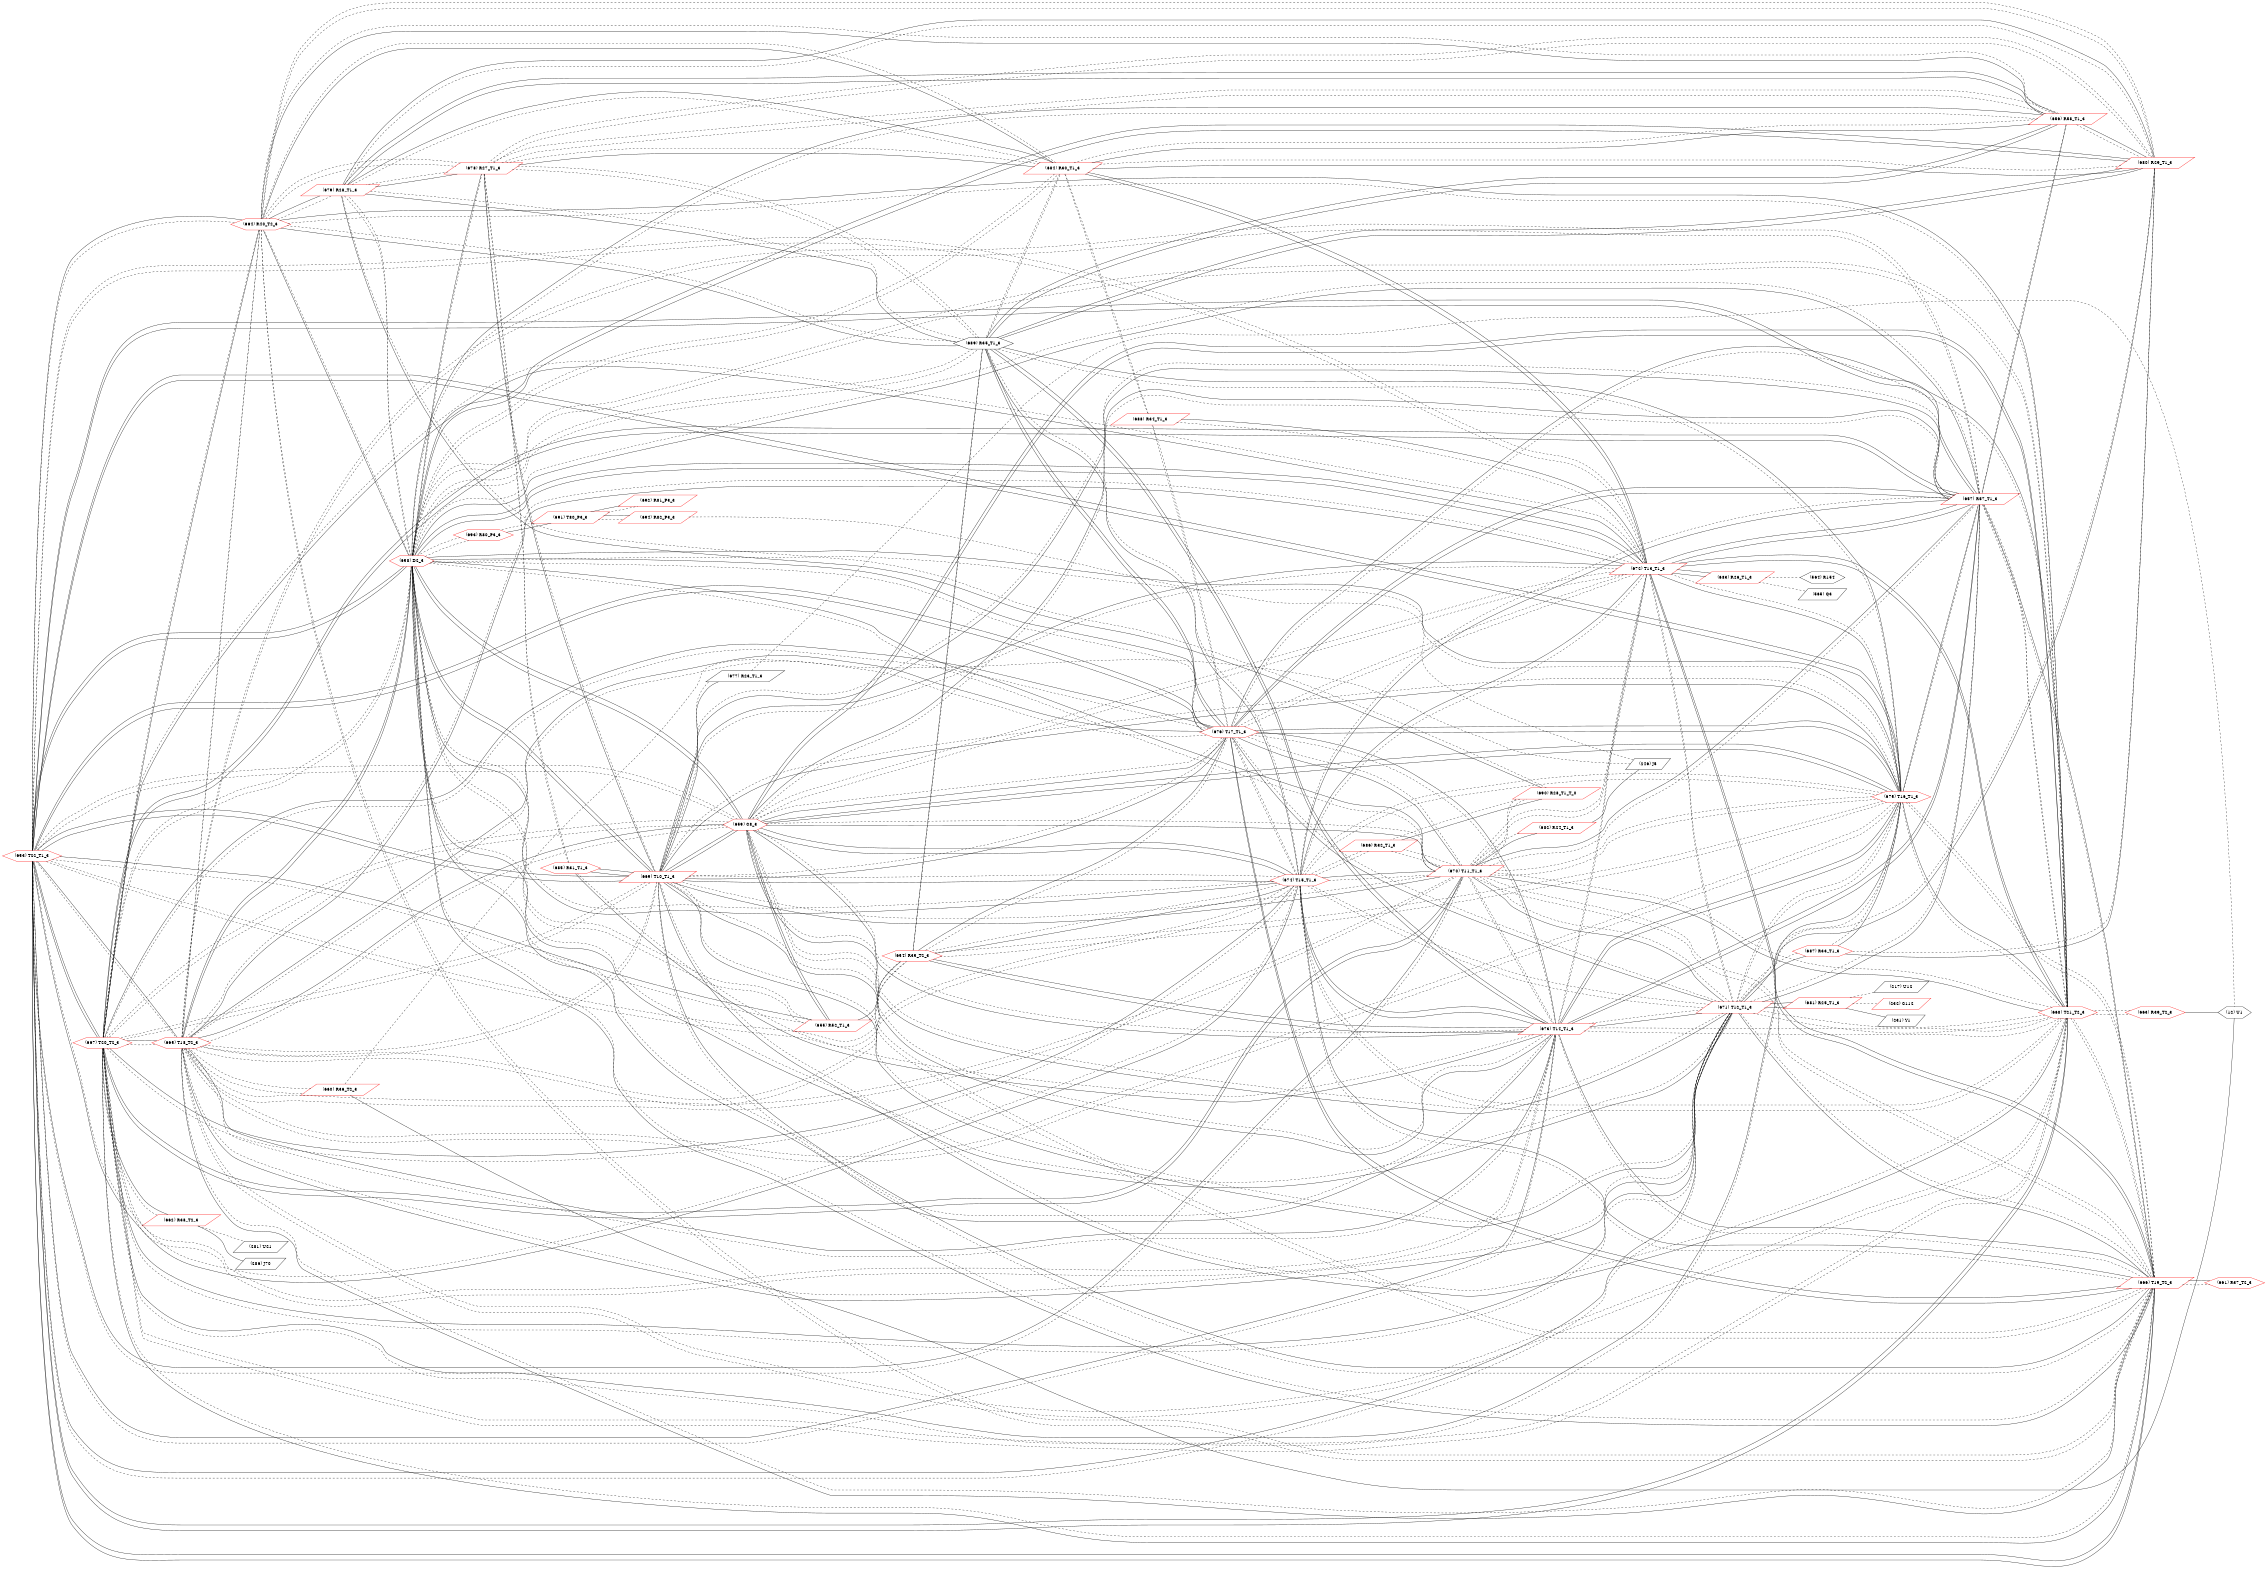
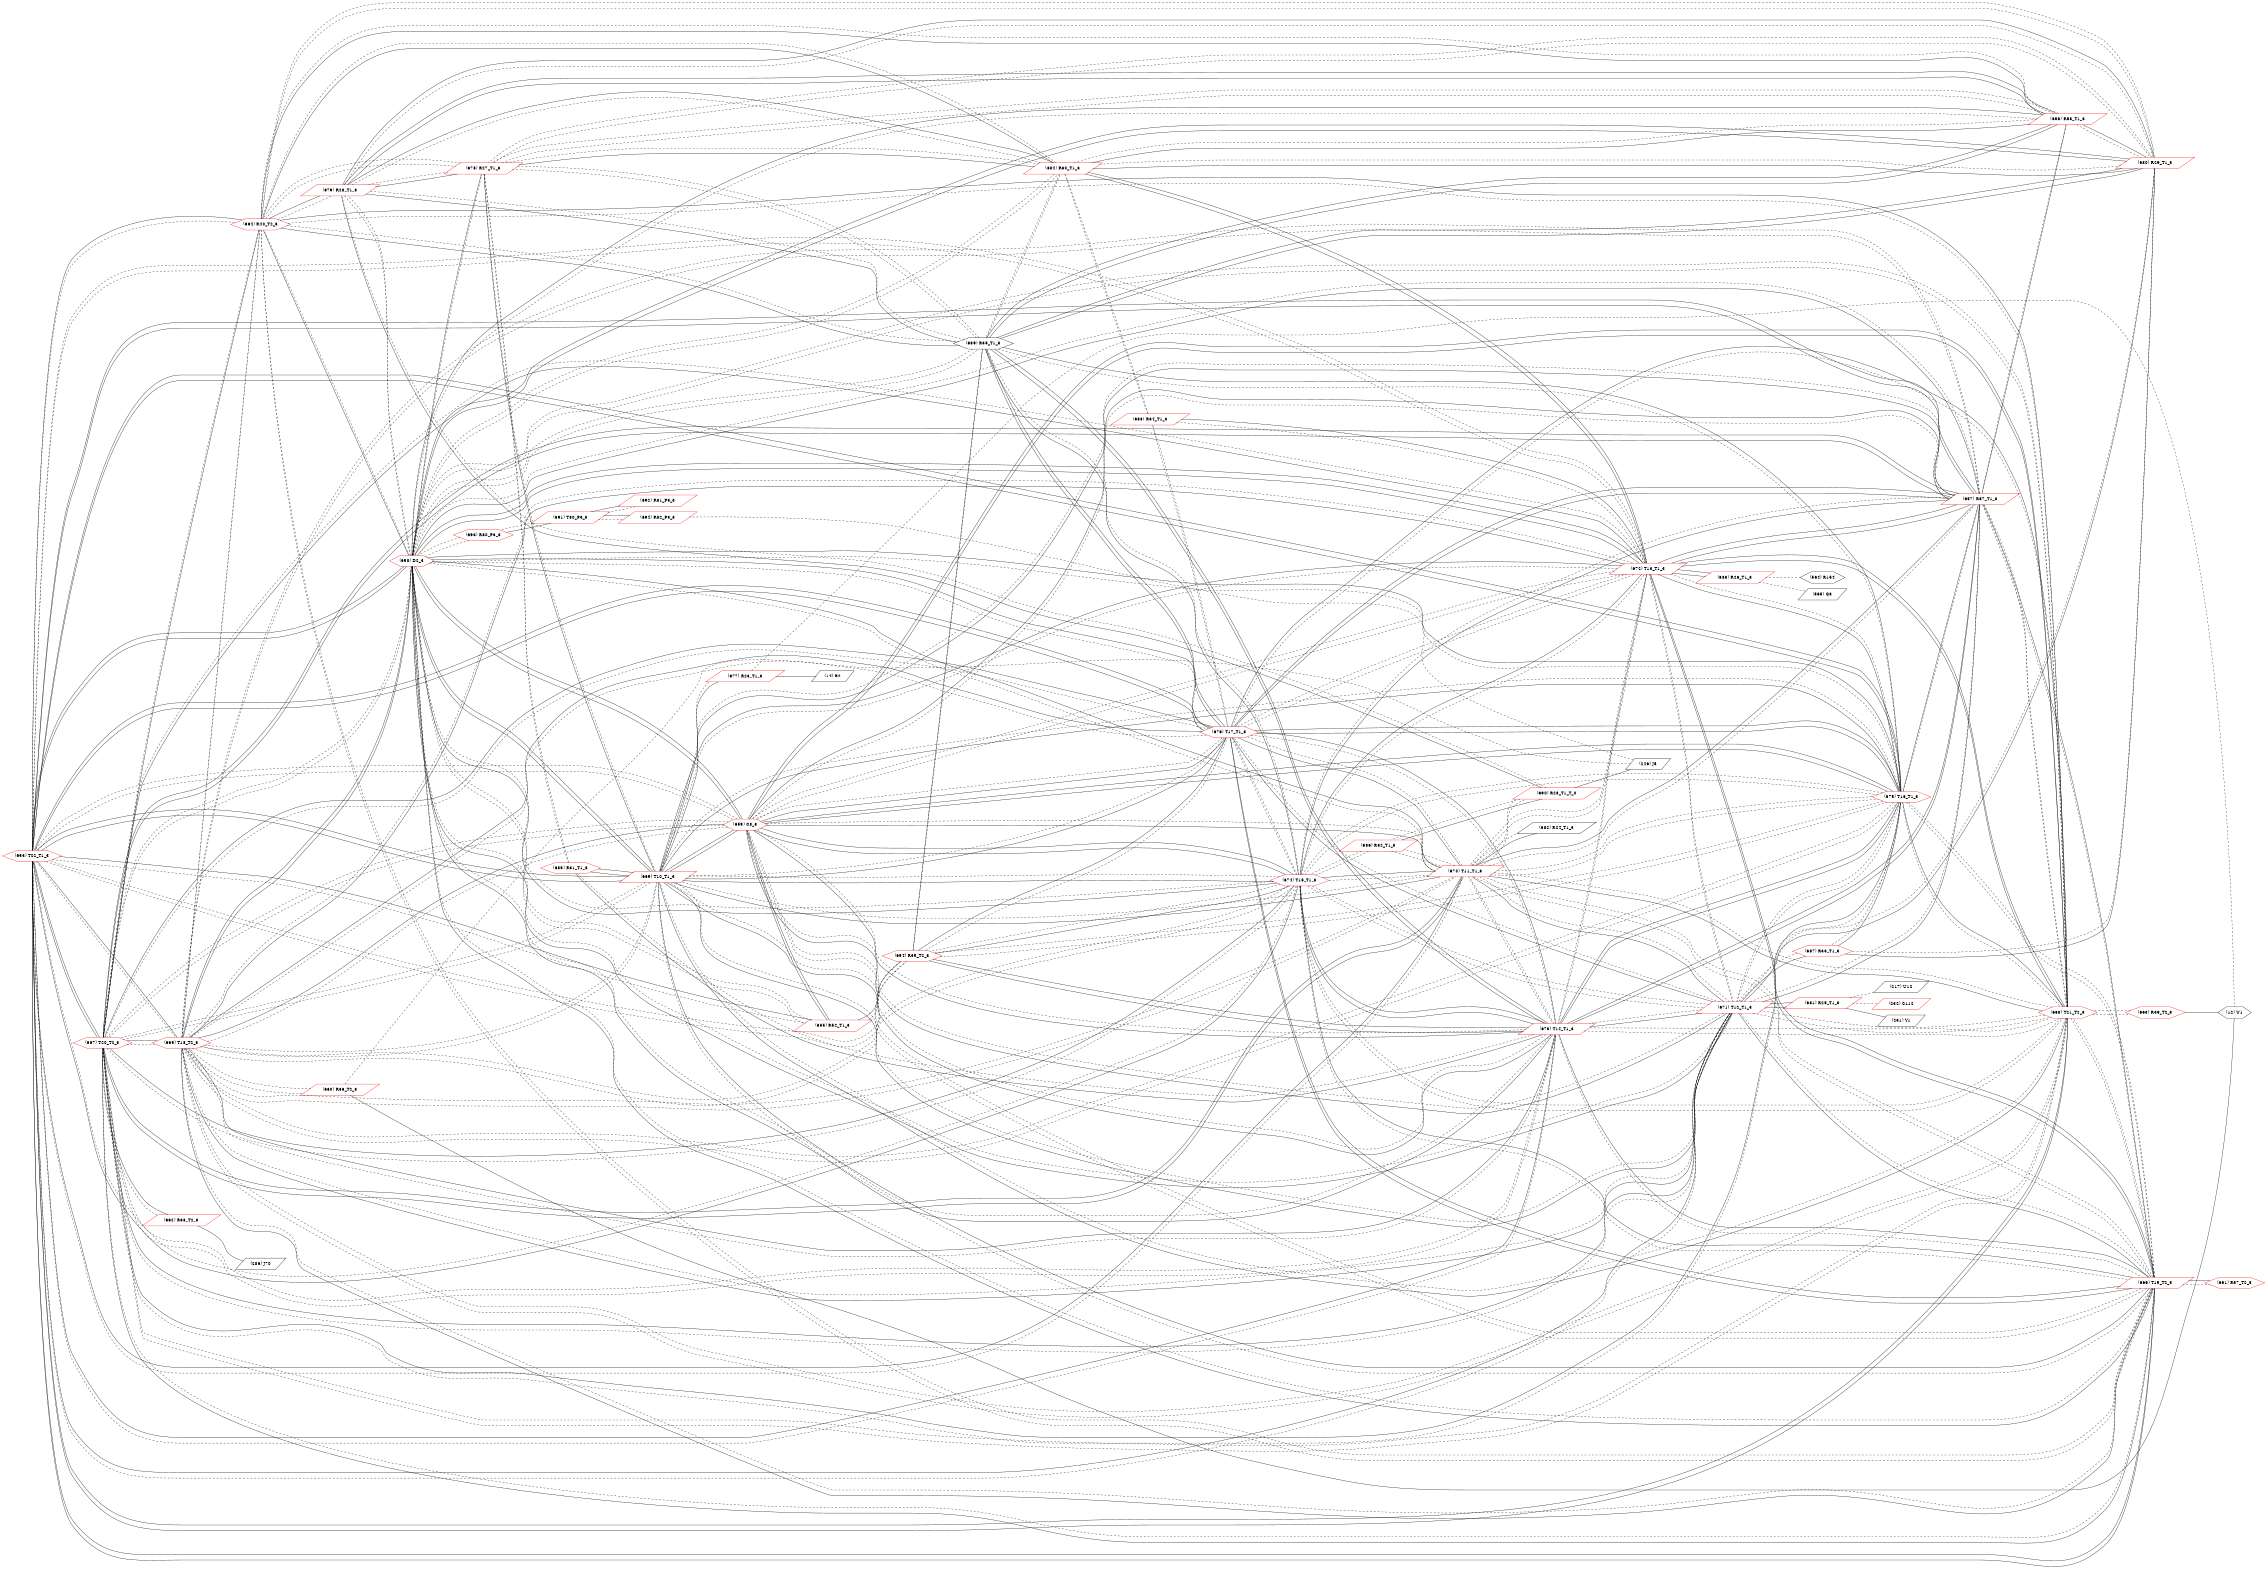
node "(677) R23_T1_3": color black -> red
node "(14) R2": added
edge "(246) J5" -- "(682) R24_T1_3": now "(246) J5" -- "(690) R28_T1_T_0"
node "(682) R24_T1_3": color red -> black
node "(281) U21": removed
